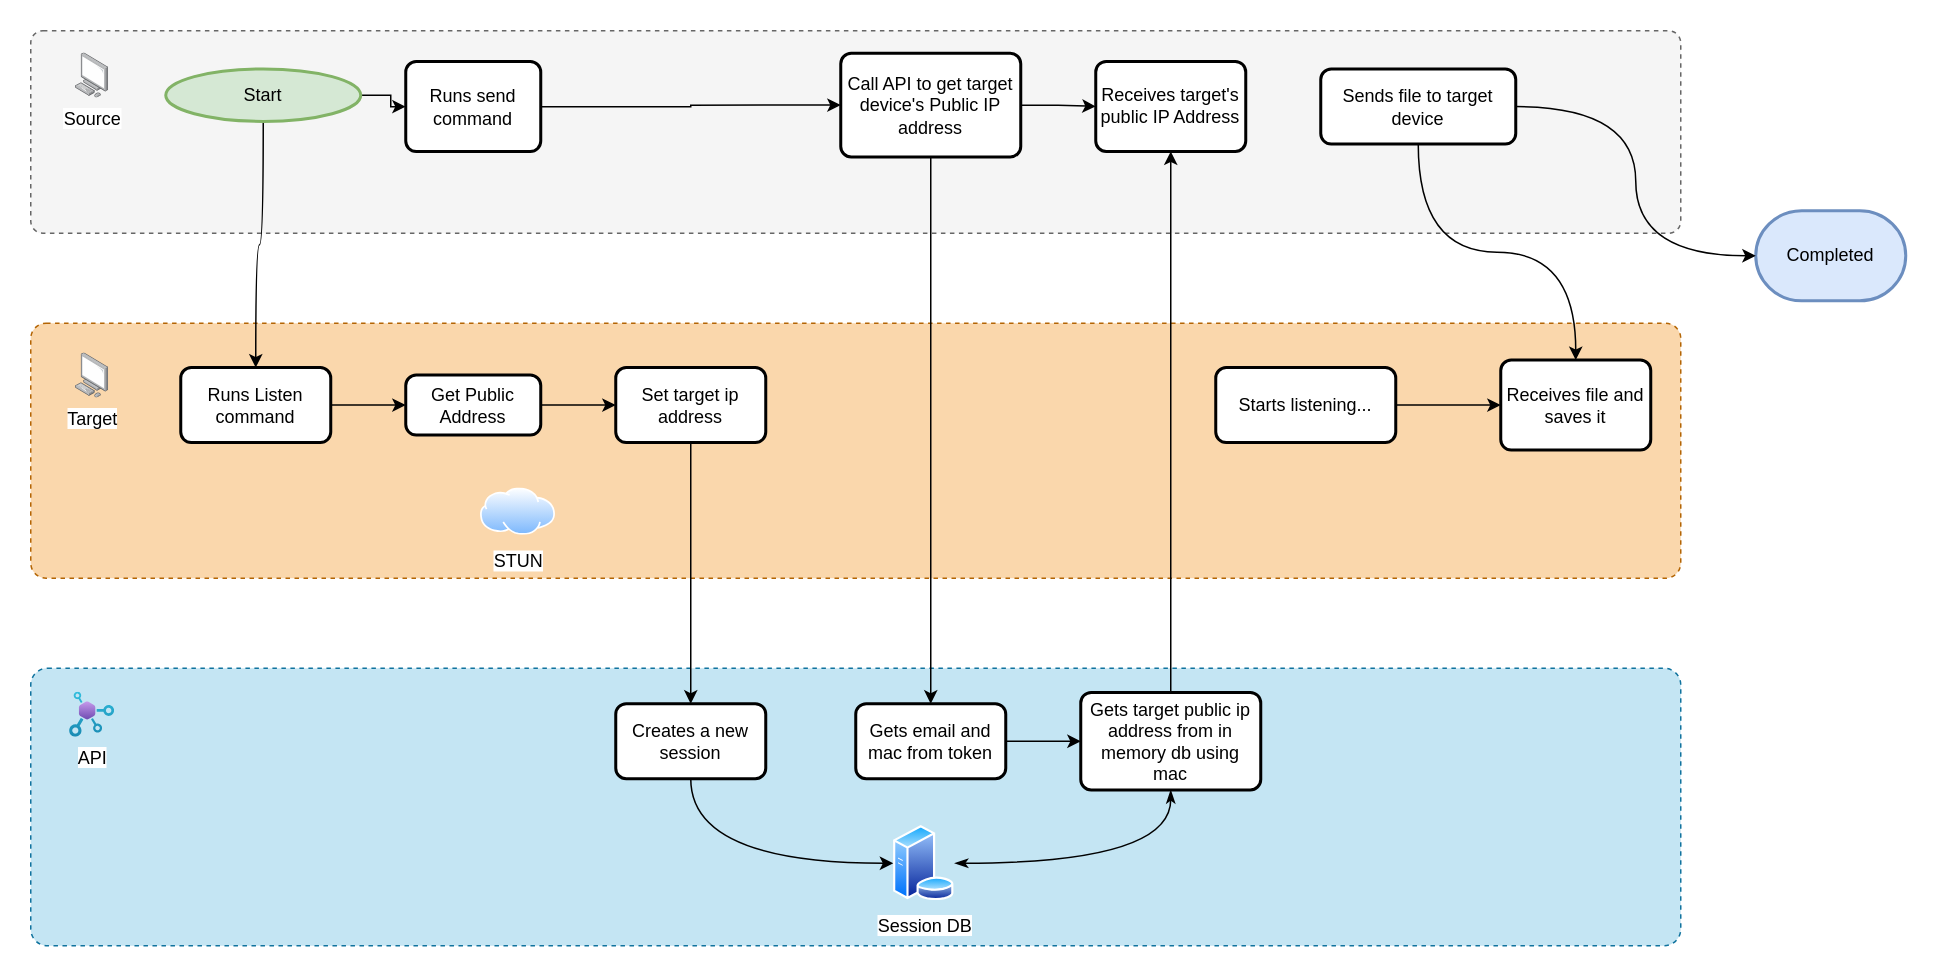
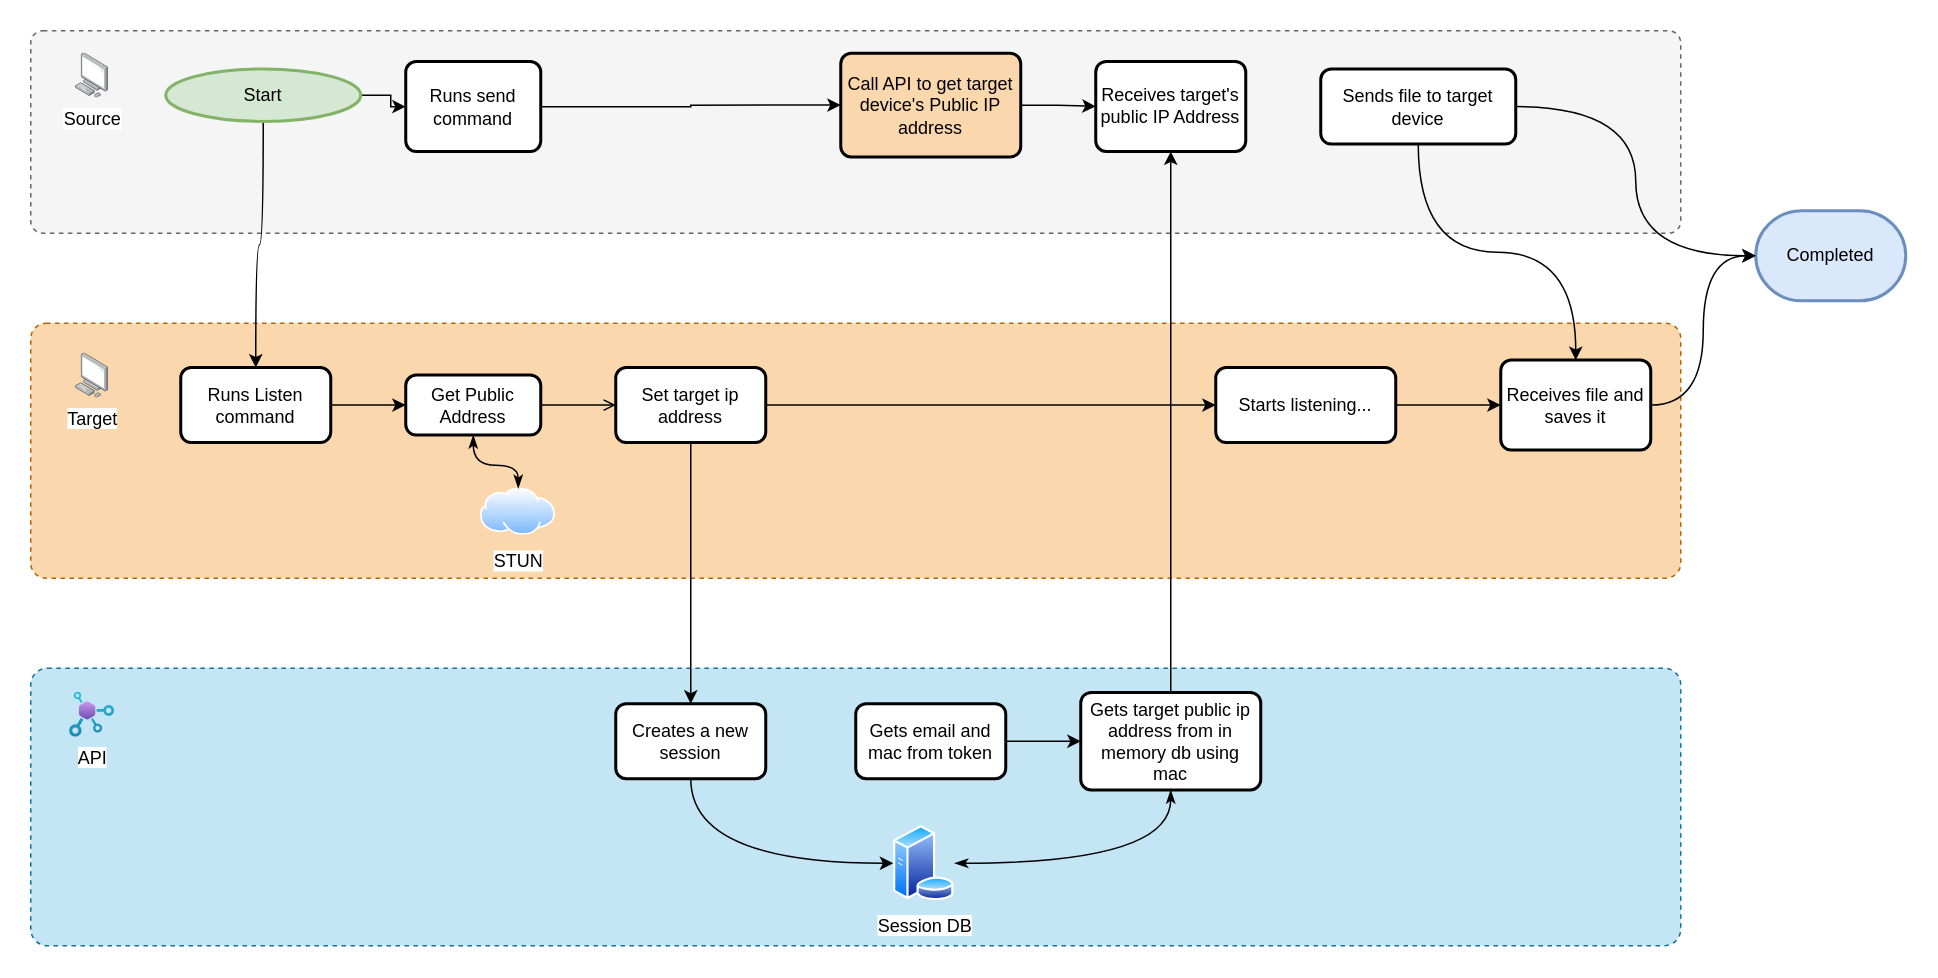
node "Call API to get target device's Public IP address": fillcolor #ffffff -> #fad7ac
edge "Receives file and saves it" -> "Completed": added
edge "Get Public Address" -> "Set target ip address": arrowhead classic -> open
edge "Set target ip address" -> "Starts listening...": added
edge "Call API to get target device's Public IP address" -> "Gets email and mac from token": removed
edge "Get Public Address" -- "STUN": added
